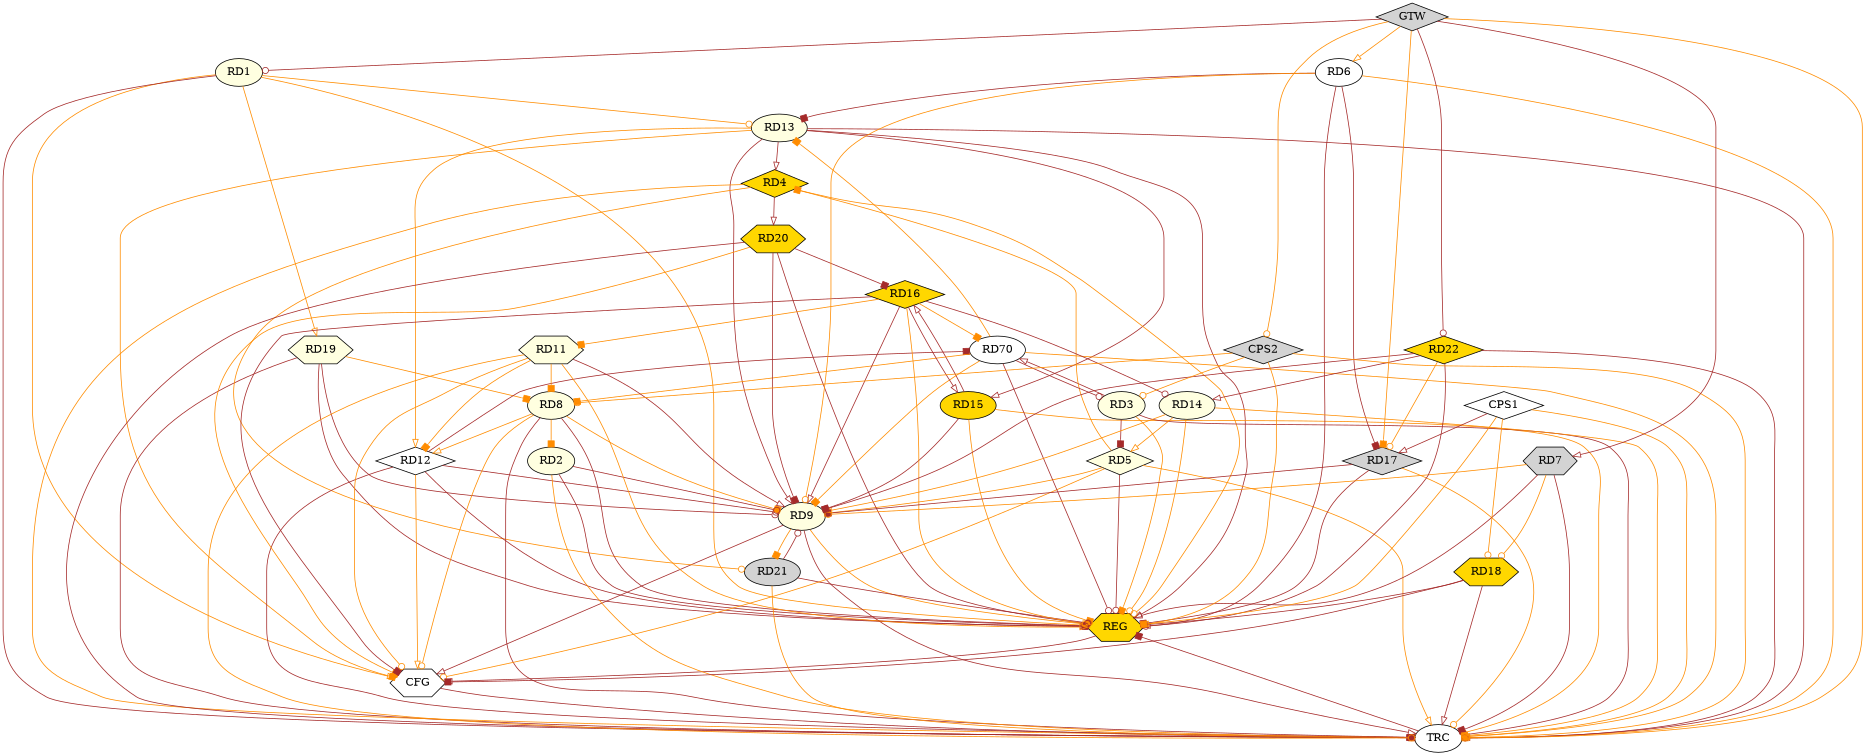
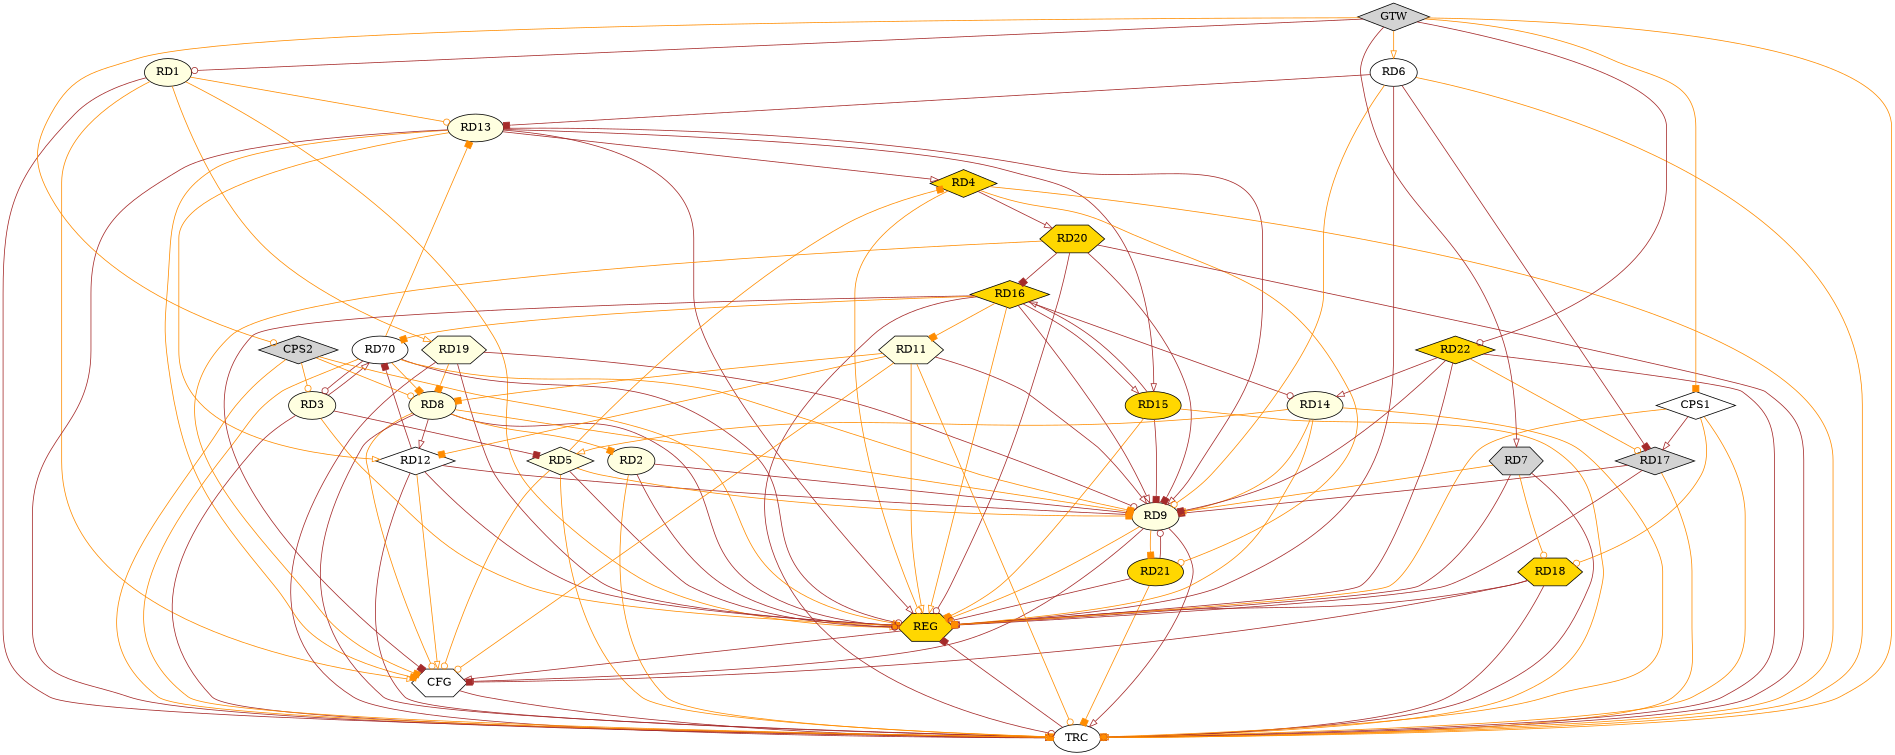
edge "GTW" -> "RD17": now "GTW" -> "CPS1"
edge "RD8" -> "RD12": color darkorange -> brown
edge "RD16" -> "TRC": added
node "RD21": fillcolor lightgrey -> gold
